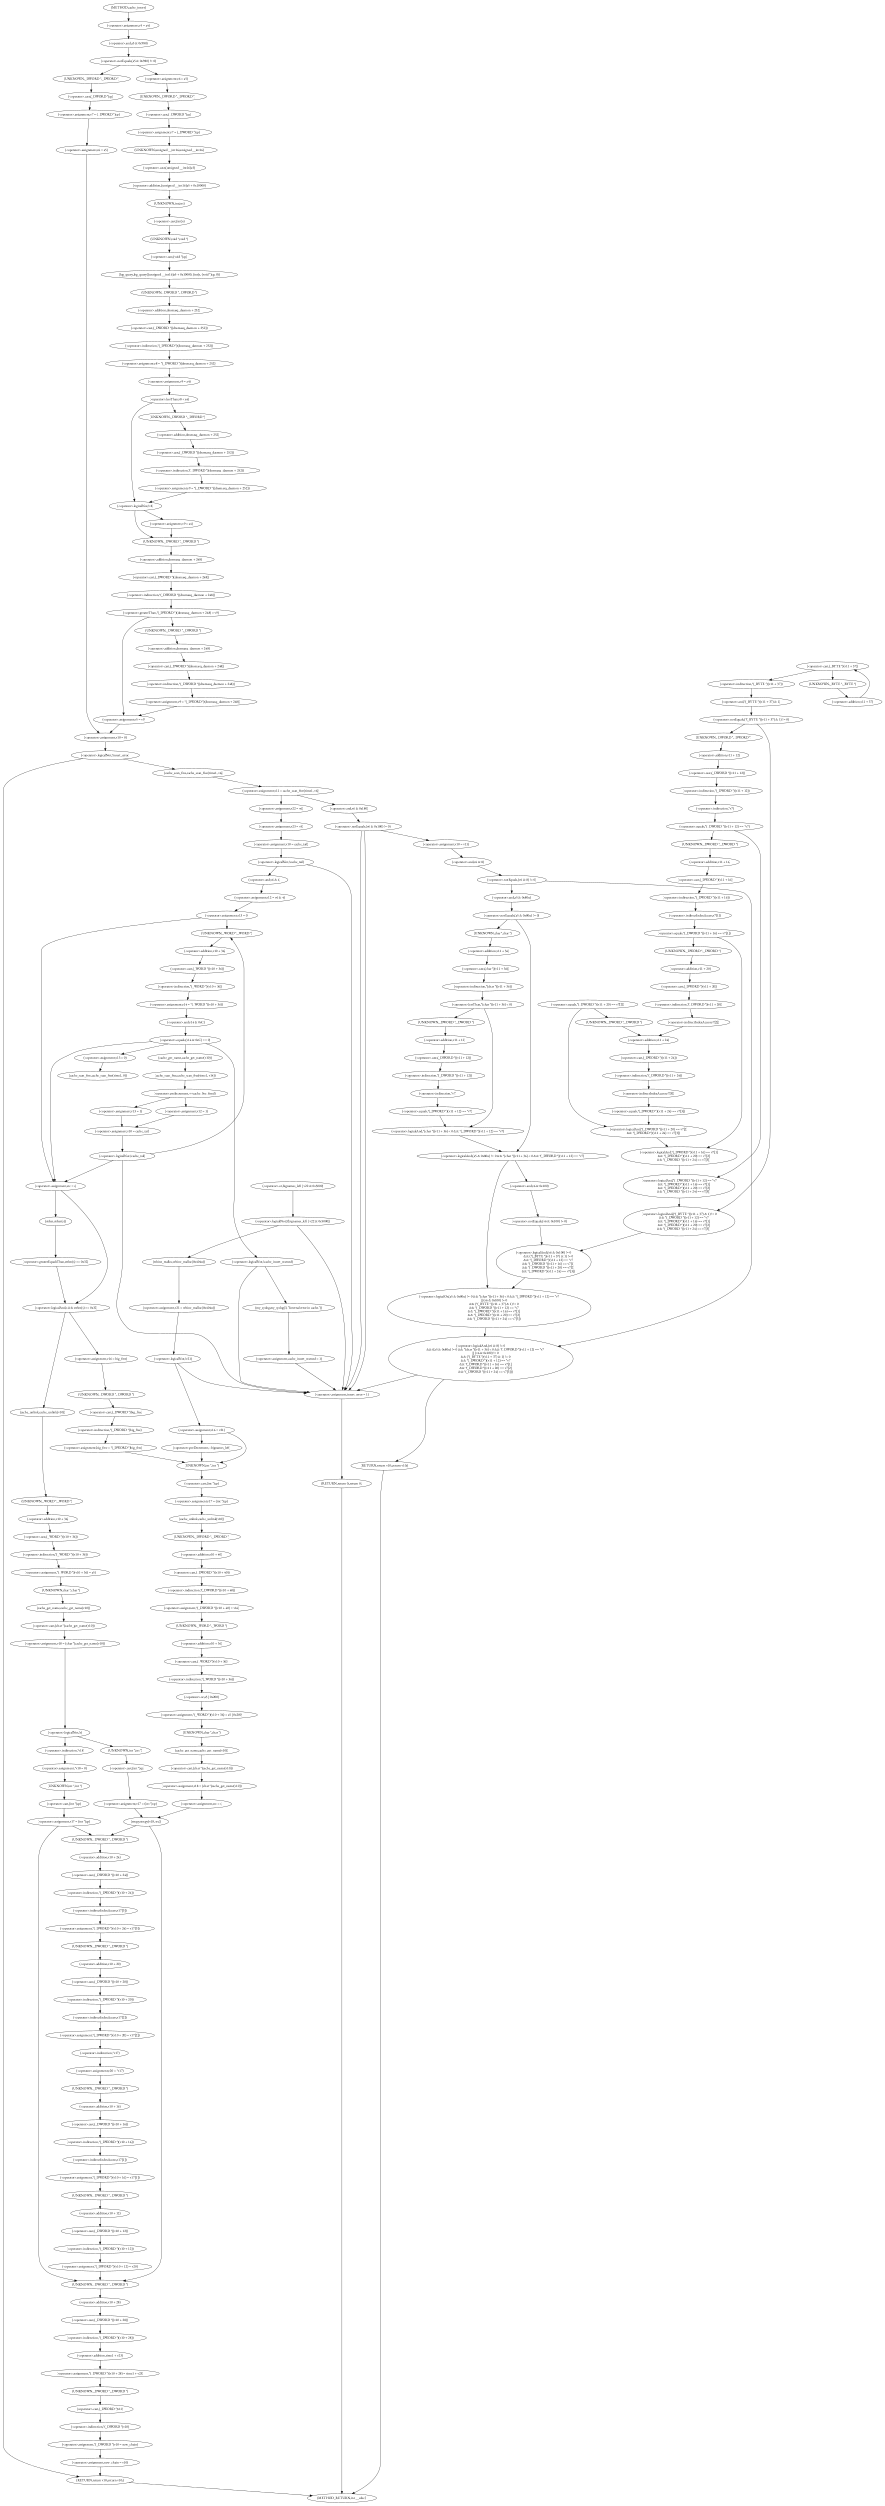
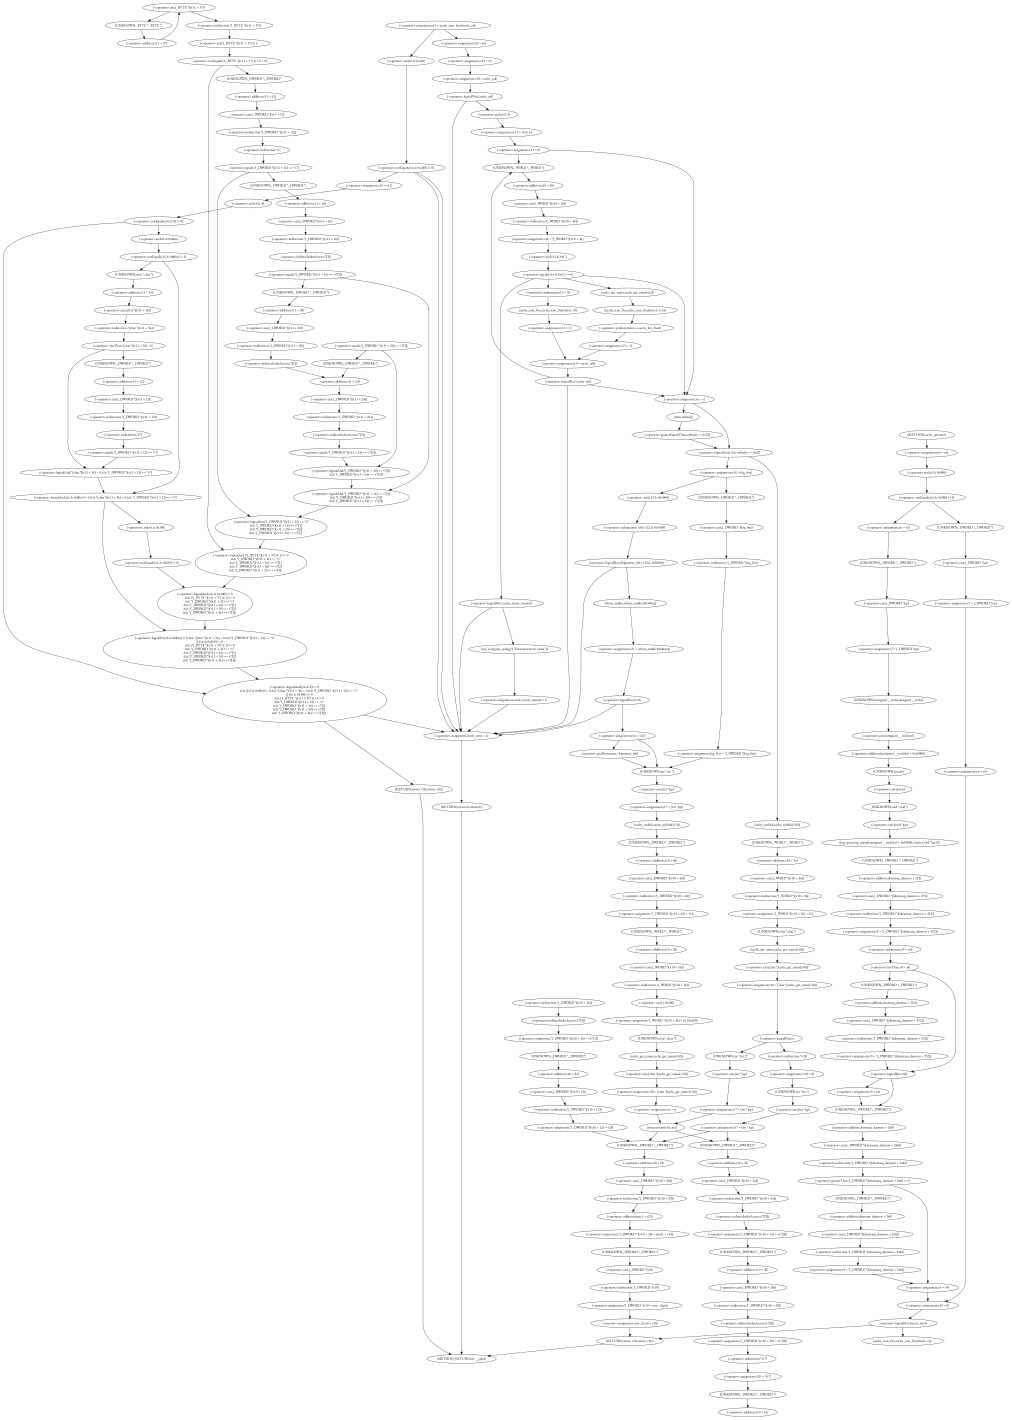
node "(METHOD,cache_insert)": label "(METHOD,cache_insert)" -> "(METHOD,cache_operator)"
node "(<operator>.and,v22 & 0x5000)": added
edge "(cache_scan_free,cache_scan_free(time1, v6))" -> "(<operator>.assignment,v11 = cache_scan_free(time1, v6))": removed
edge "(<operator>.preIncrement,++cache_live_freed)" -> "(<operator>.assignment,v12 = 1)": now "(cache_scan_free,cache_scan_free(time1, 0))" -> "(<operator>.assignment,v12 = 1)"
node "(<operator>.cast,(_DWORD *)(v10 + 16))": removed
